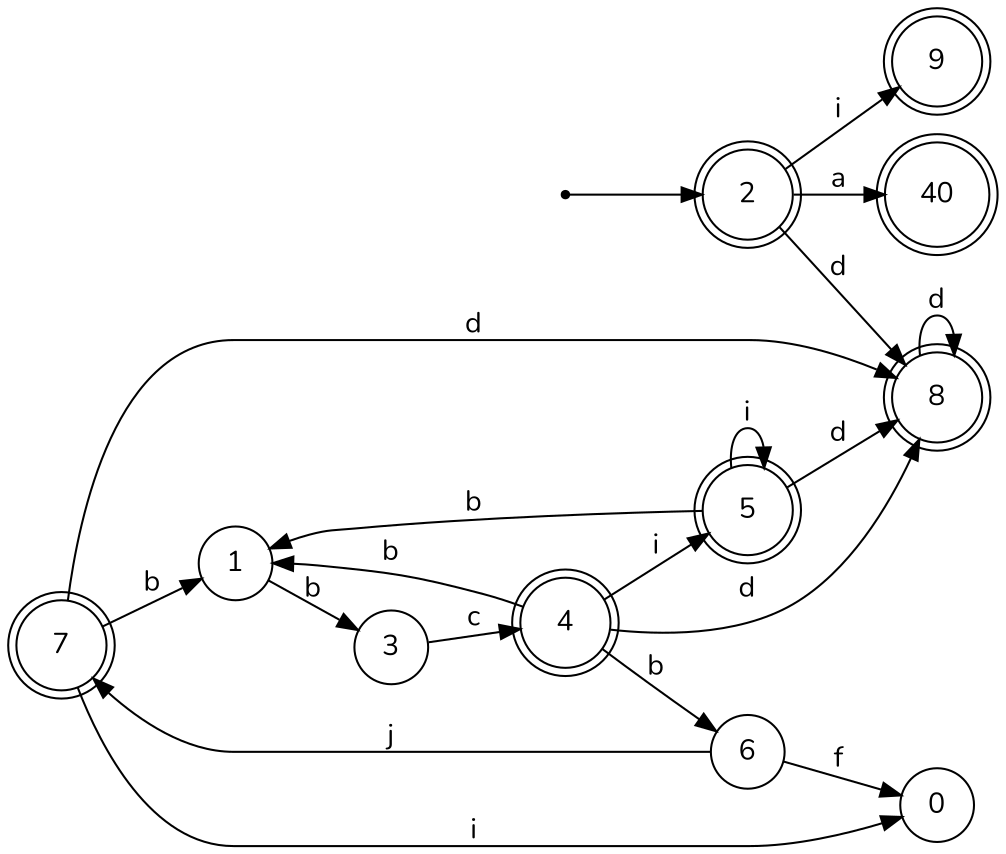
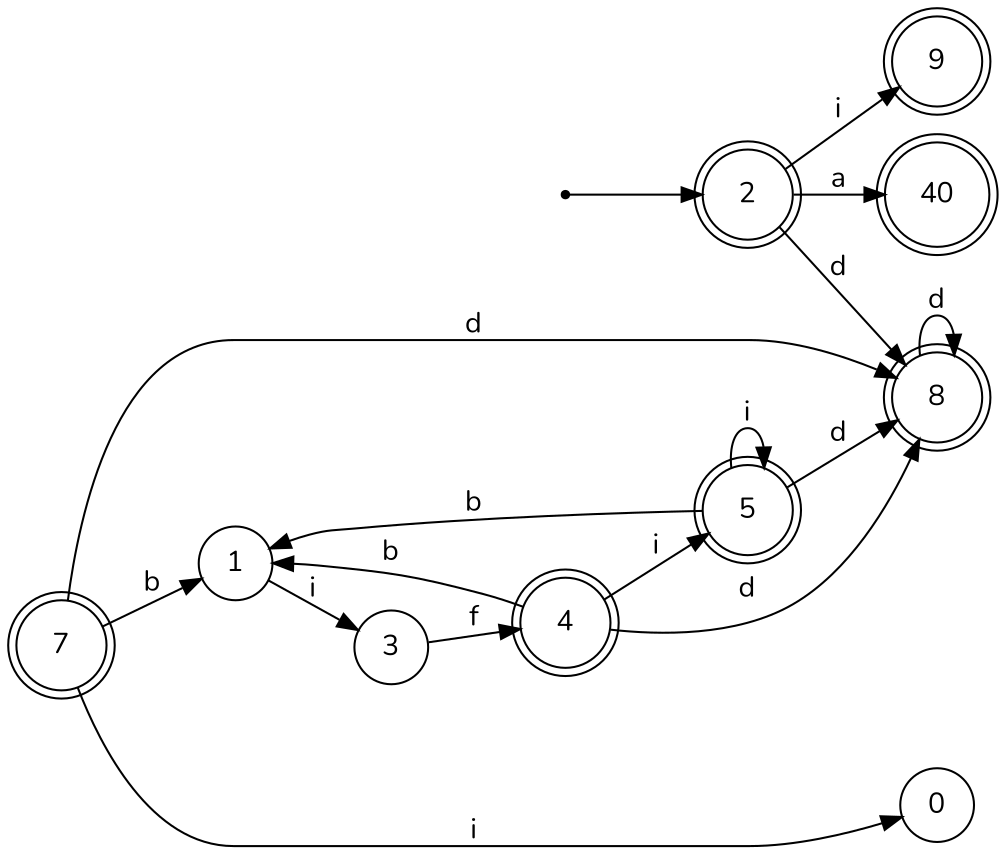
edge "1" -> "3": label "b" -> "i"
edge "3" -> "4": label "c" -> "f"
node "6": removed
